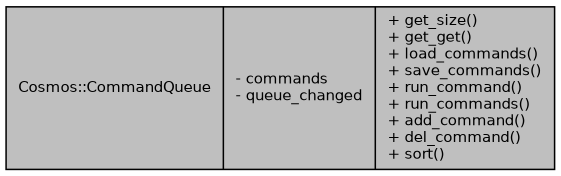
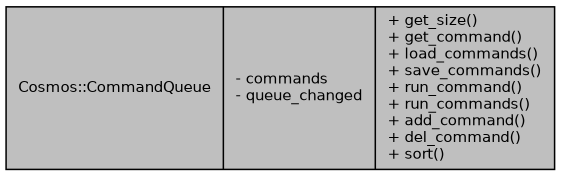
node "Cosmos::CommandQueue": text "+ get_get()" -> "+ get_command()"
